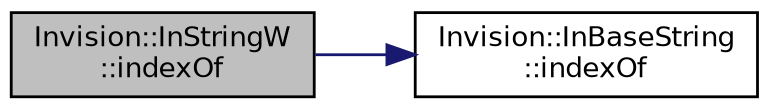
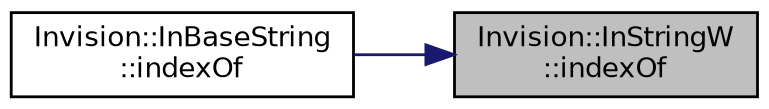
edge "Invision::InStringW ::indexOf" -> "Invision::InBaseString ::indexOf": reversed
